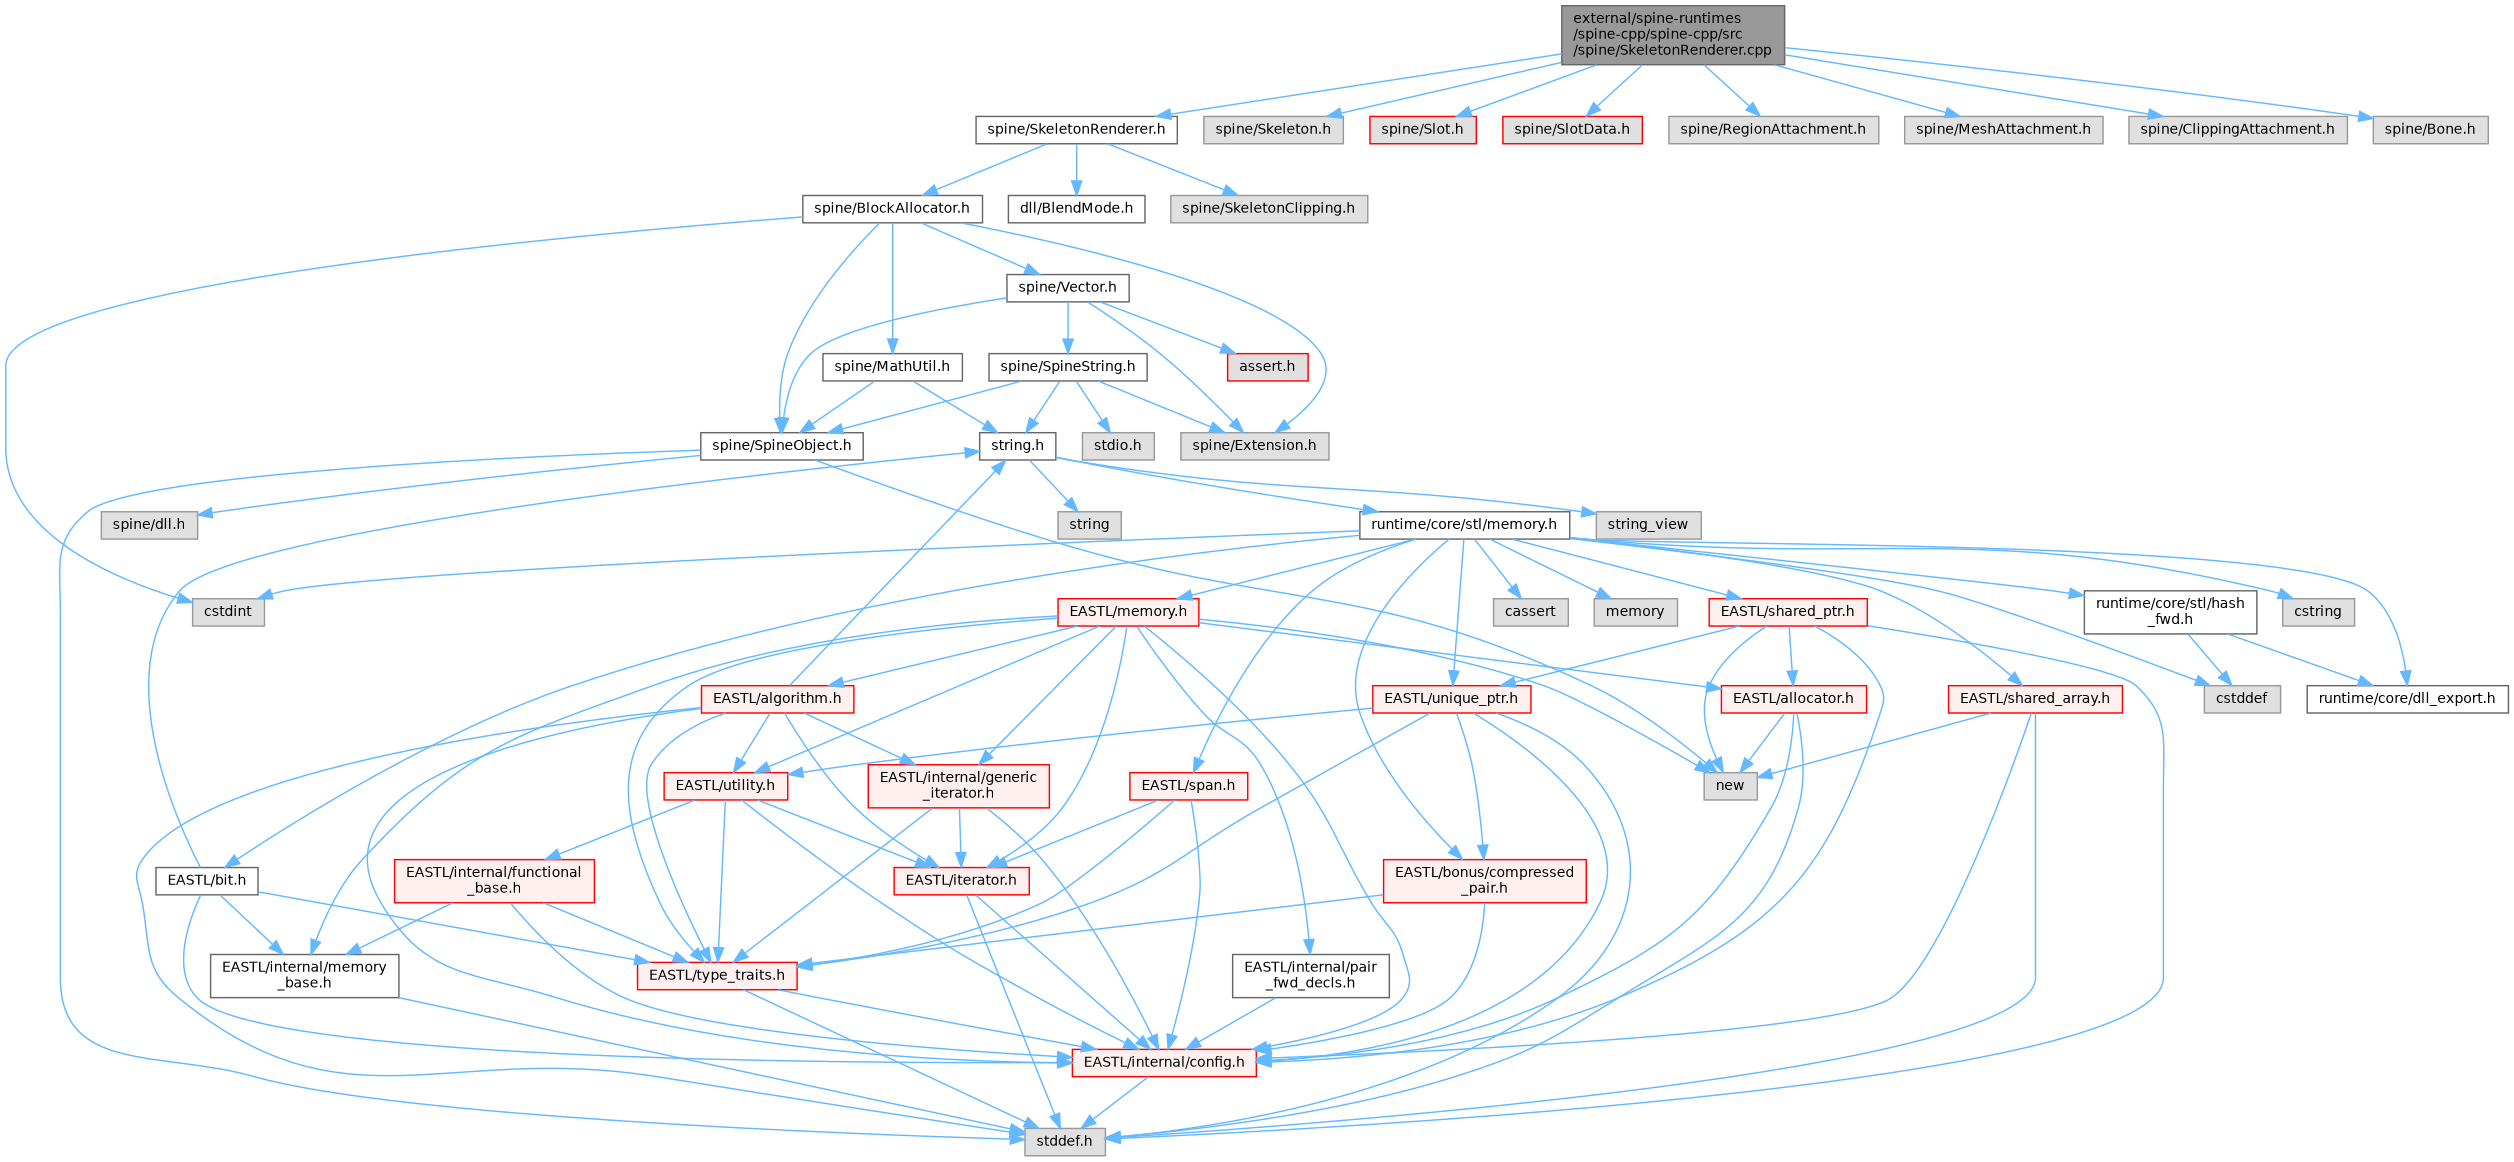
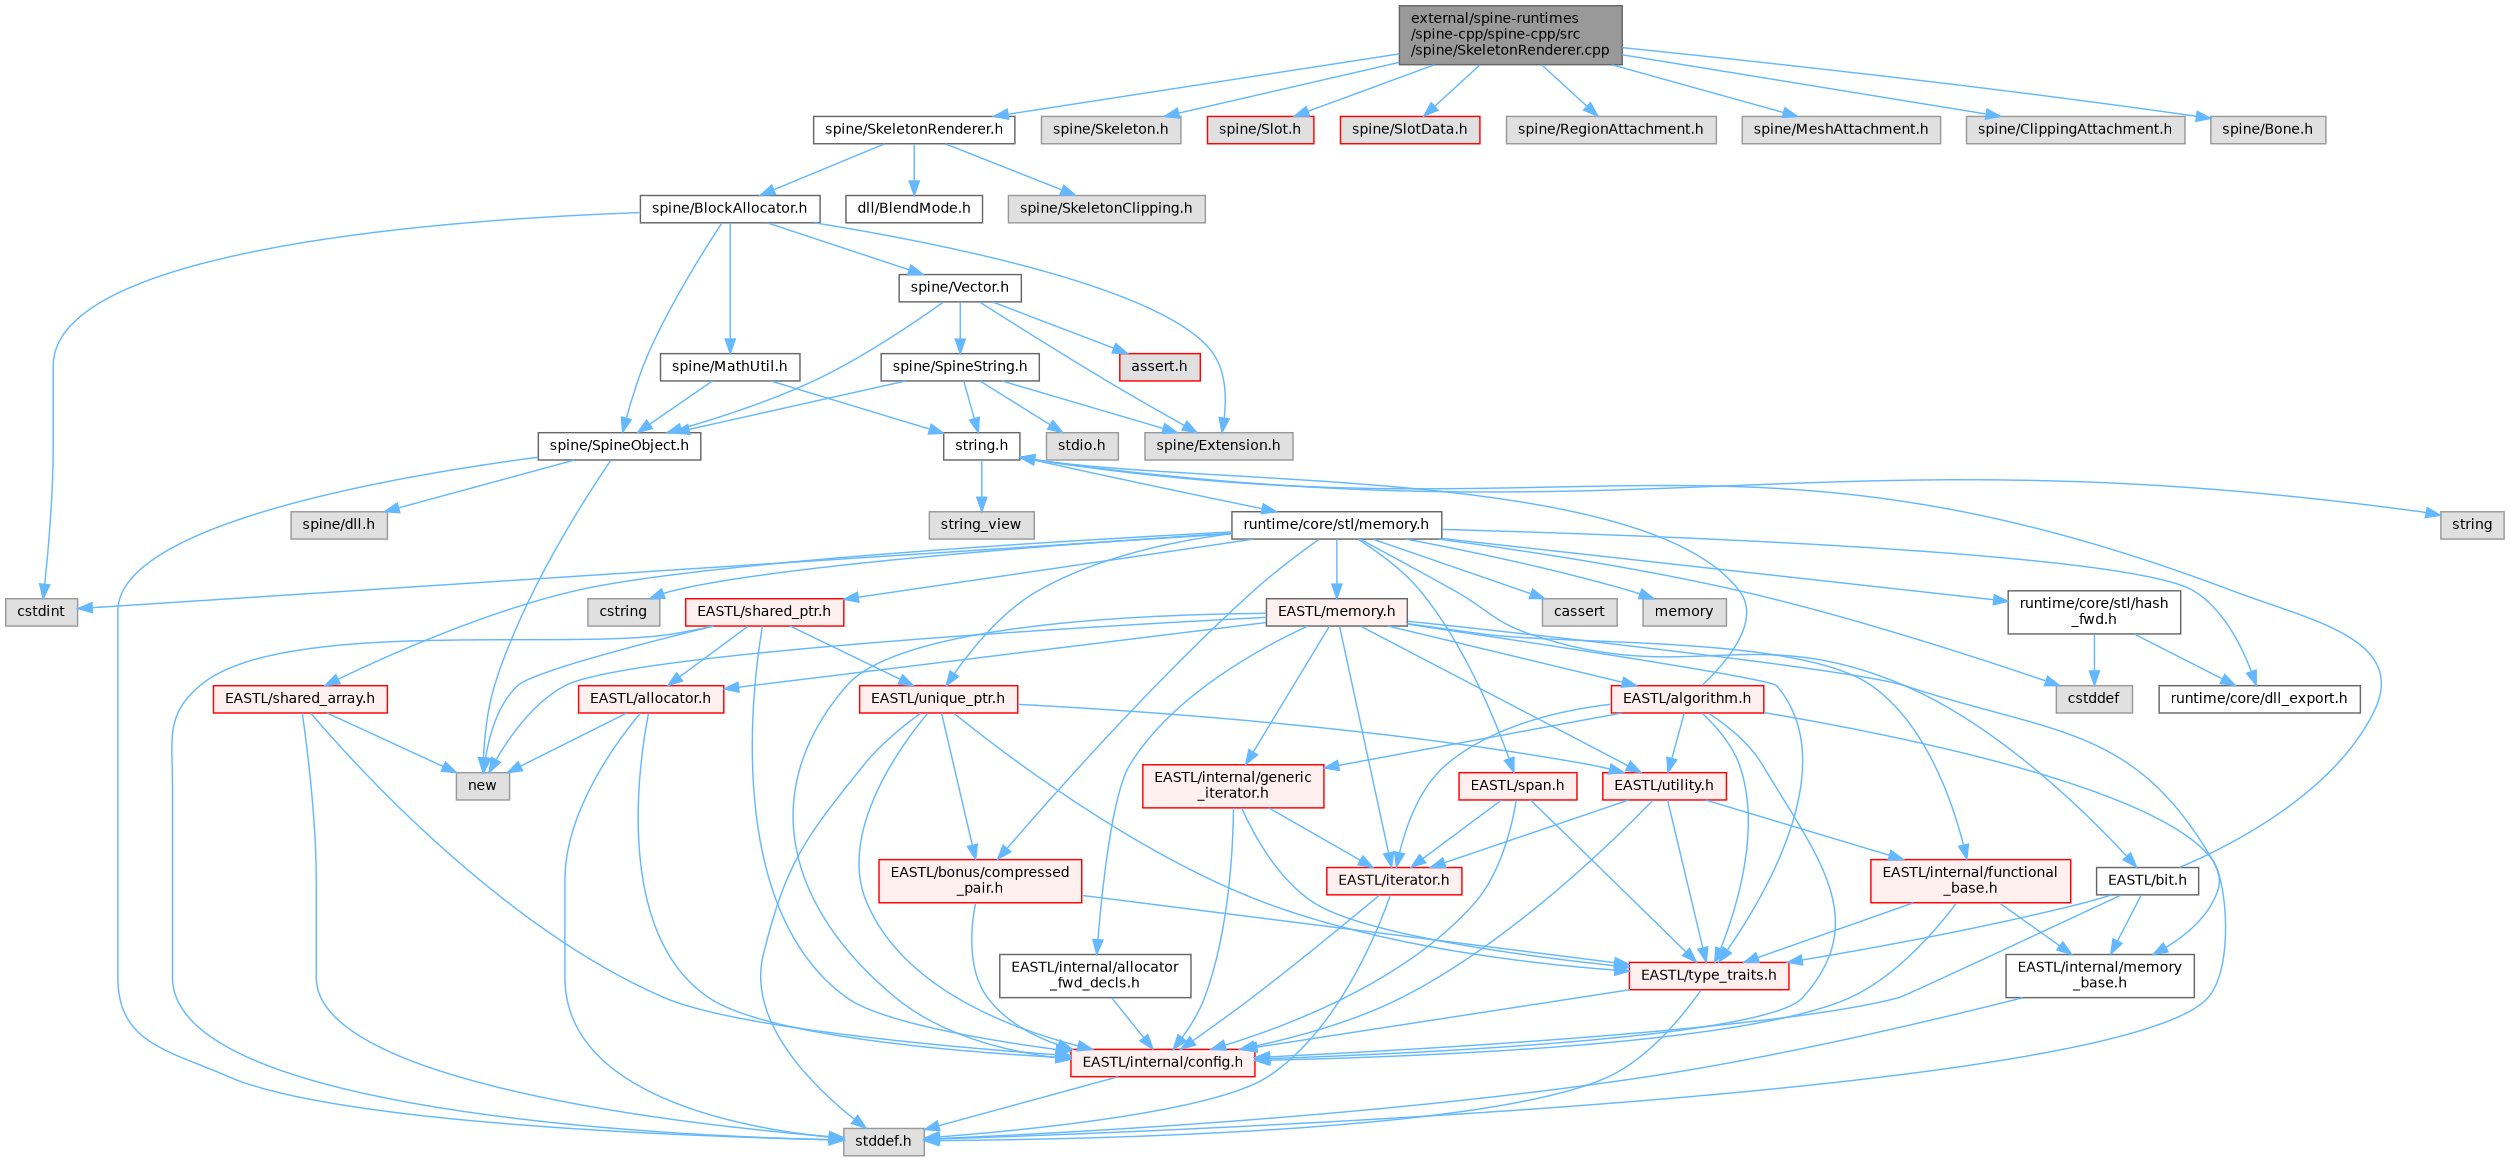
node "EASTL/memory.h": color red -> grey40
edge "EASTL/memory.h" -> "EASTL/internal/functional _base.h": added
node "EASTL/internal/pair _fwd_decls.h": label "EASTL/internal/pair _fwd_decls.h" -> "EASTL/internal/allocator _fwd_decls.h"
